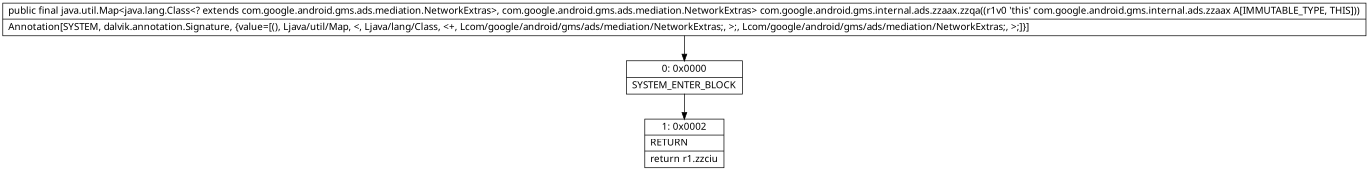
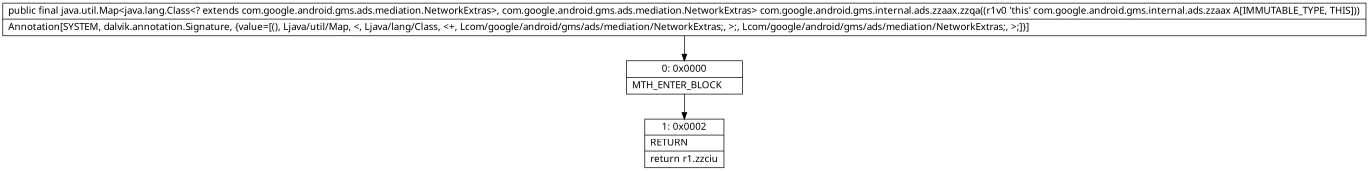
node "0: 0x0000": text "SYSTEM_ENTER_BLOCK" -> "MTH_ENTER_BLOCK"
